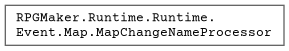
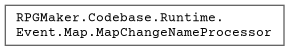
node "RPGMaker.Runtime.Runtime. Event.Map.MapChangeNameProcessor": label "RPGMaker.Runtime.Runtime. Event.Map.MapChangeNameProcessor" -> "RPGMaker.Codebase.Runtime. Event.Map.MapChangeNameProcessor"
